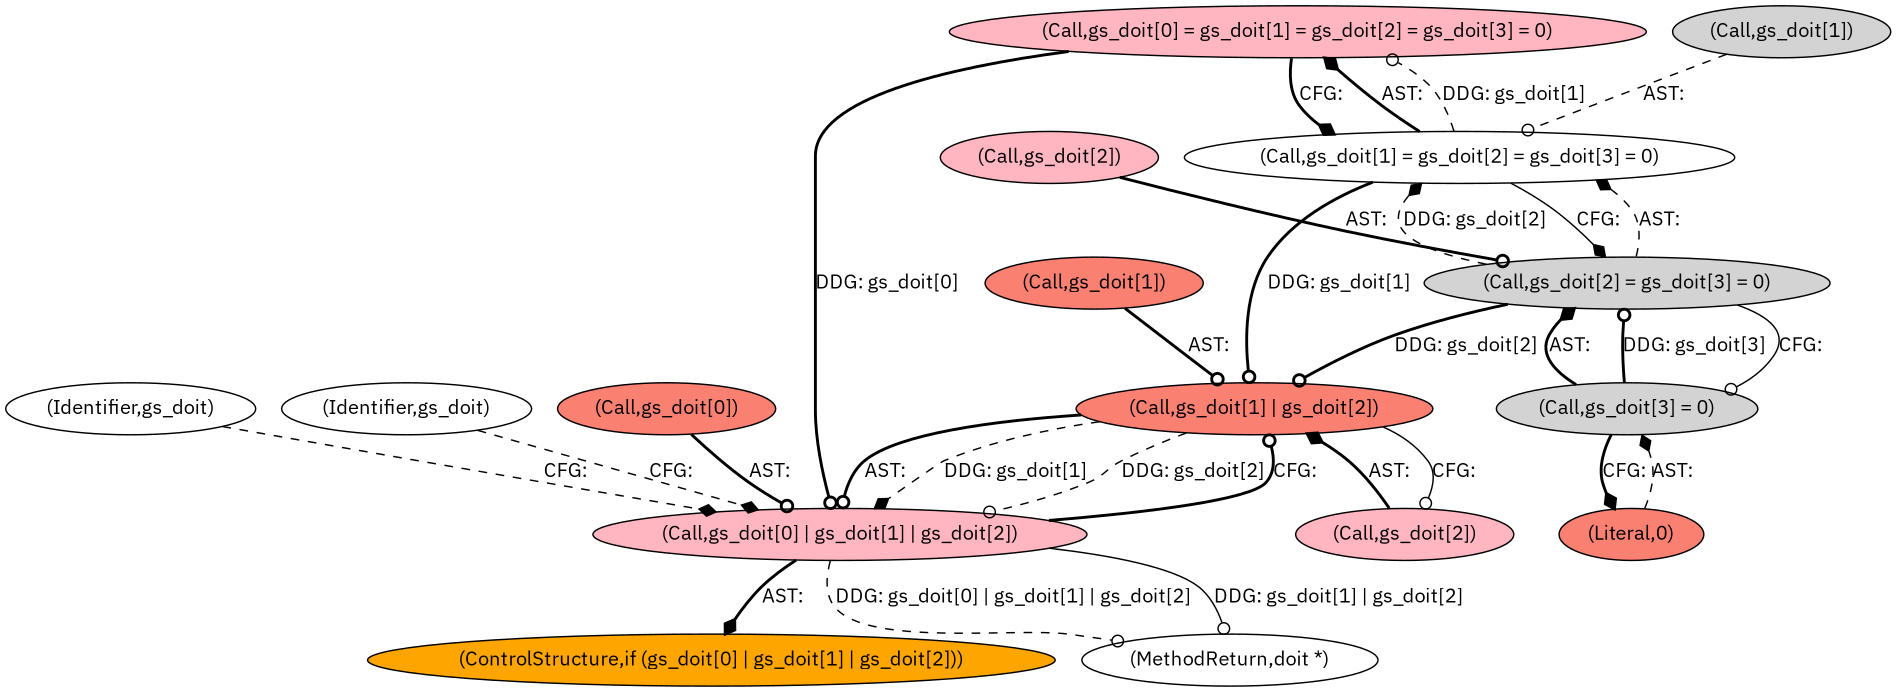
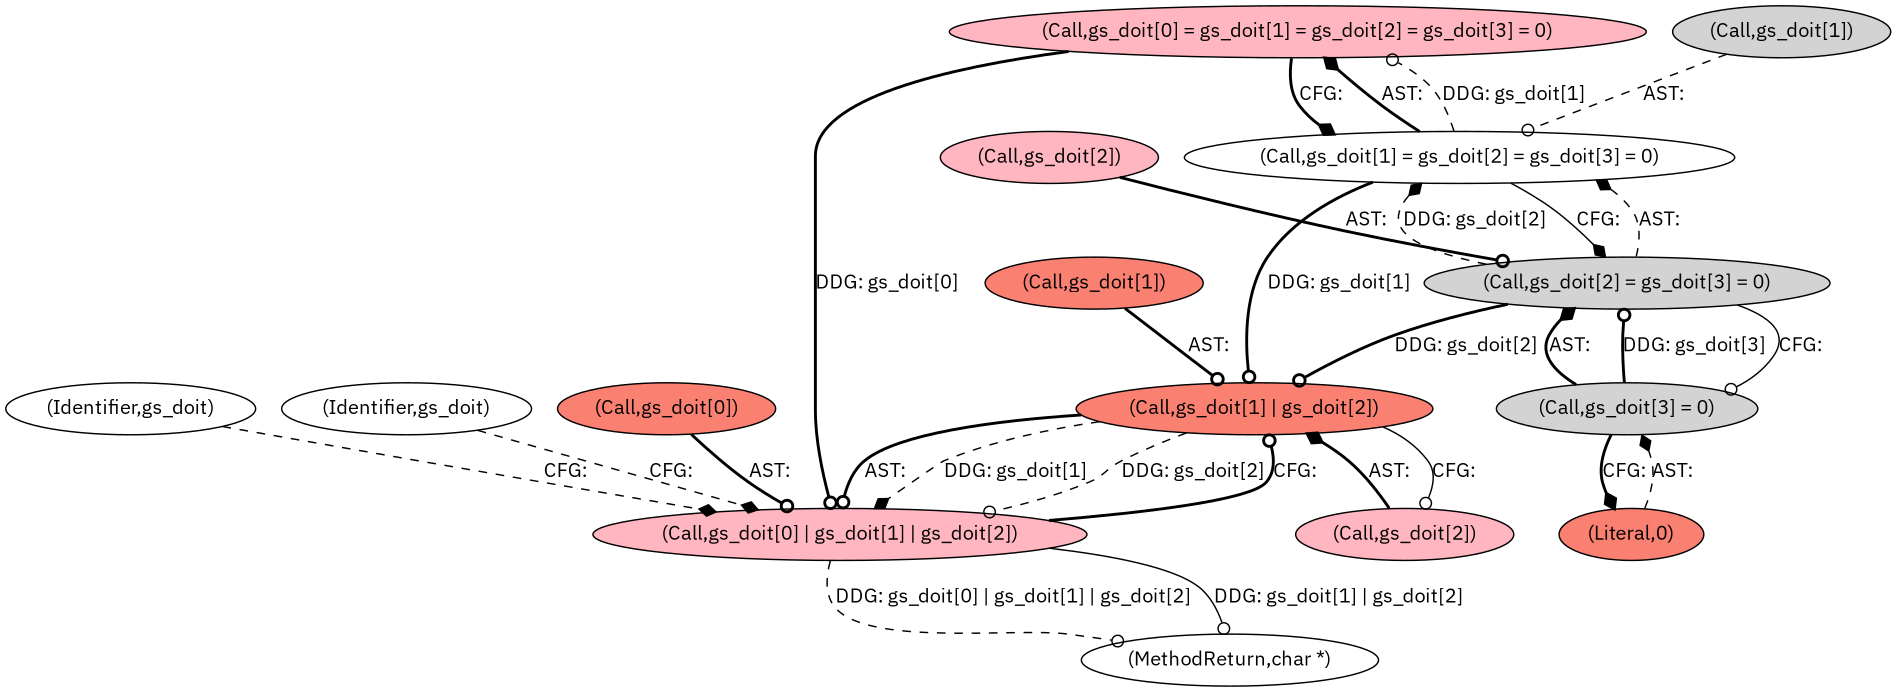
node "(ControlStructure,if (gs_doit[0] | gs_doit[1] | gs_doit[2]))": removed
node "(MethodReturn,doit *)": label "(MethodReturn,doit *)" -> "(MethodReturn,char *)"
